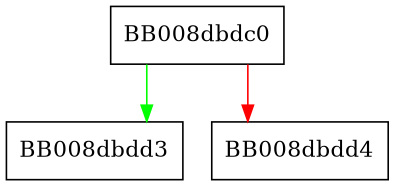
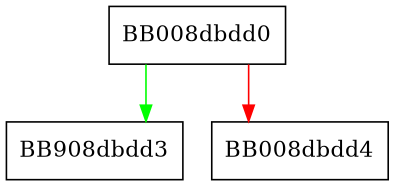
node "BB008dbdc0": label "BB008dbdc0" -> "BB008dbdd0"
node "BB008dbdd3": label "BB008dbdd3" -> "BB908dbdd3"
